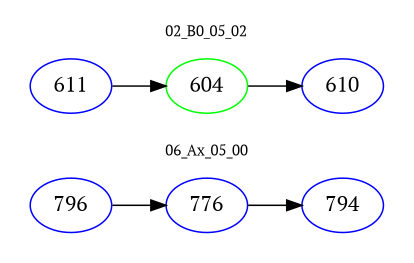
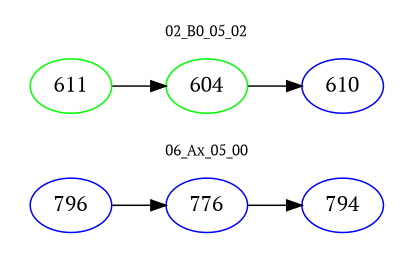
node "611": color blue -> green
